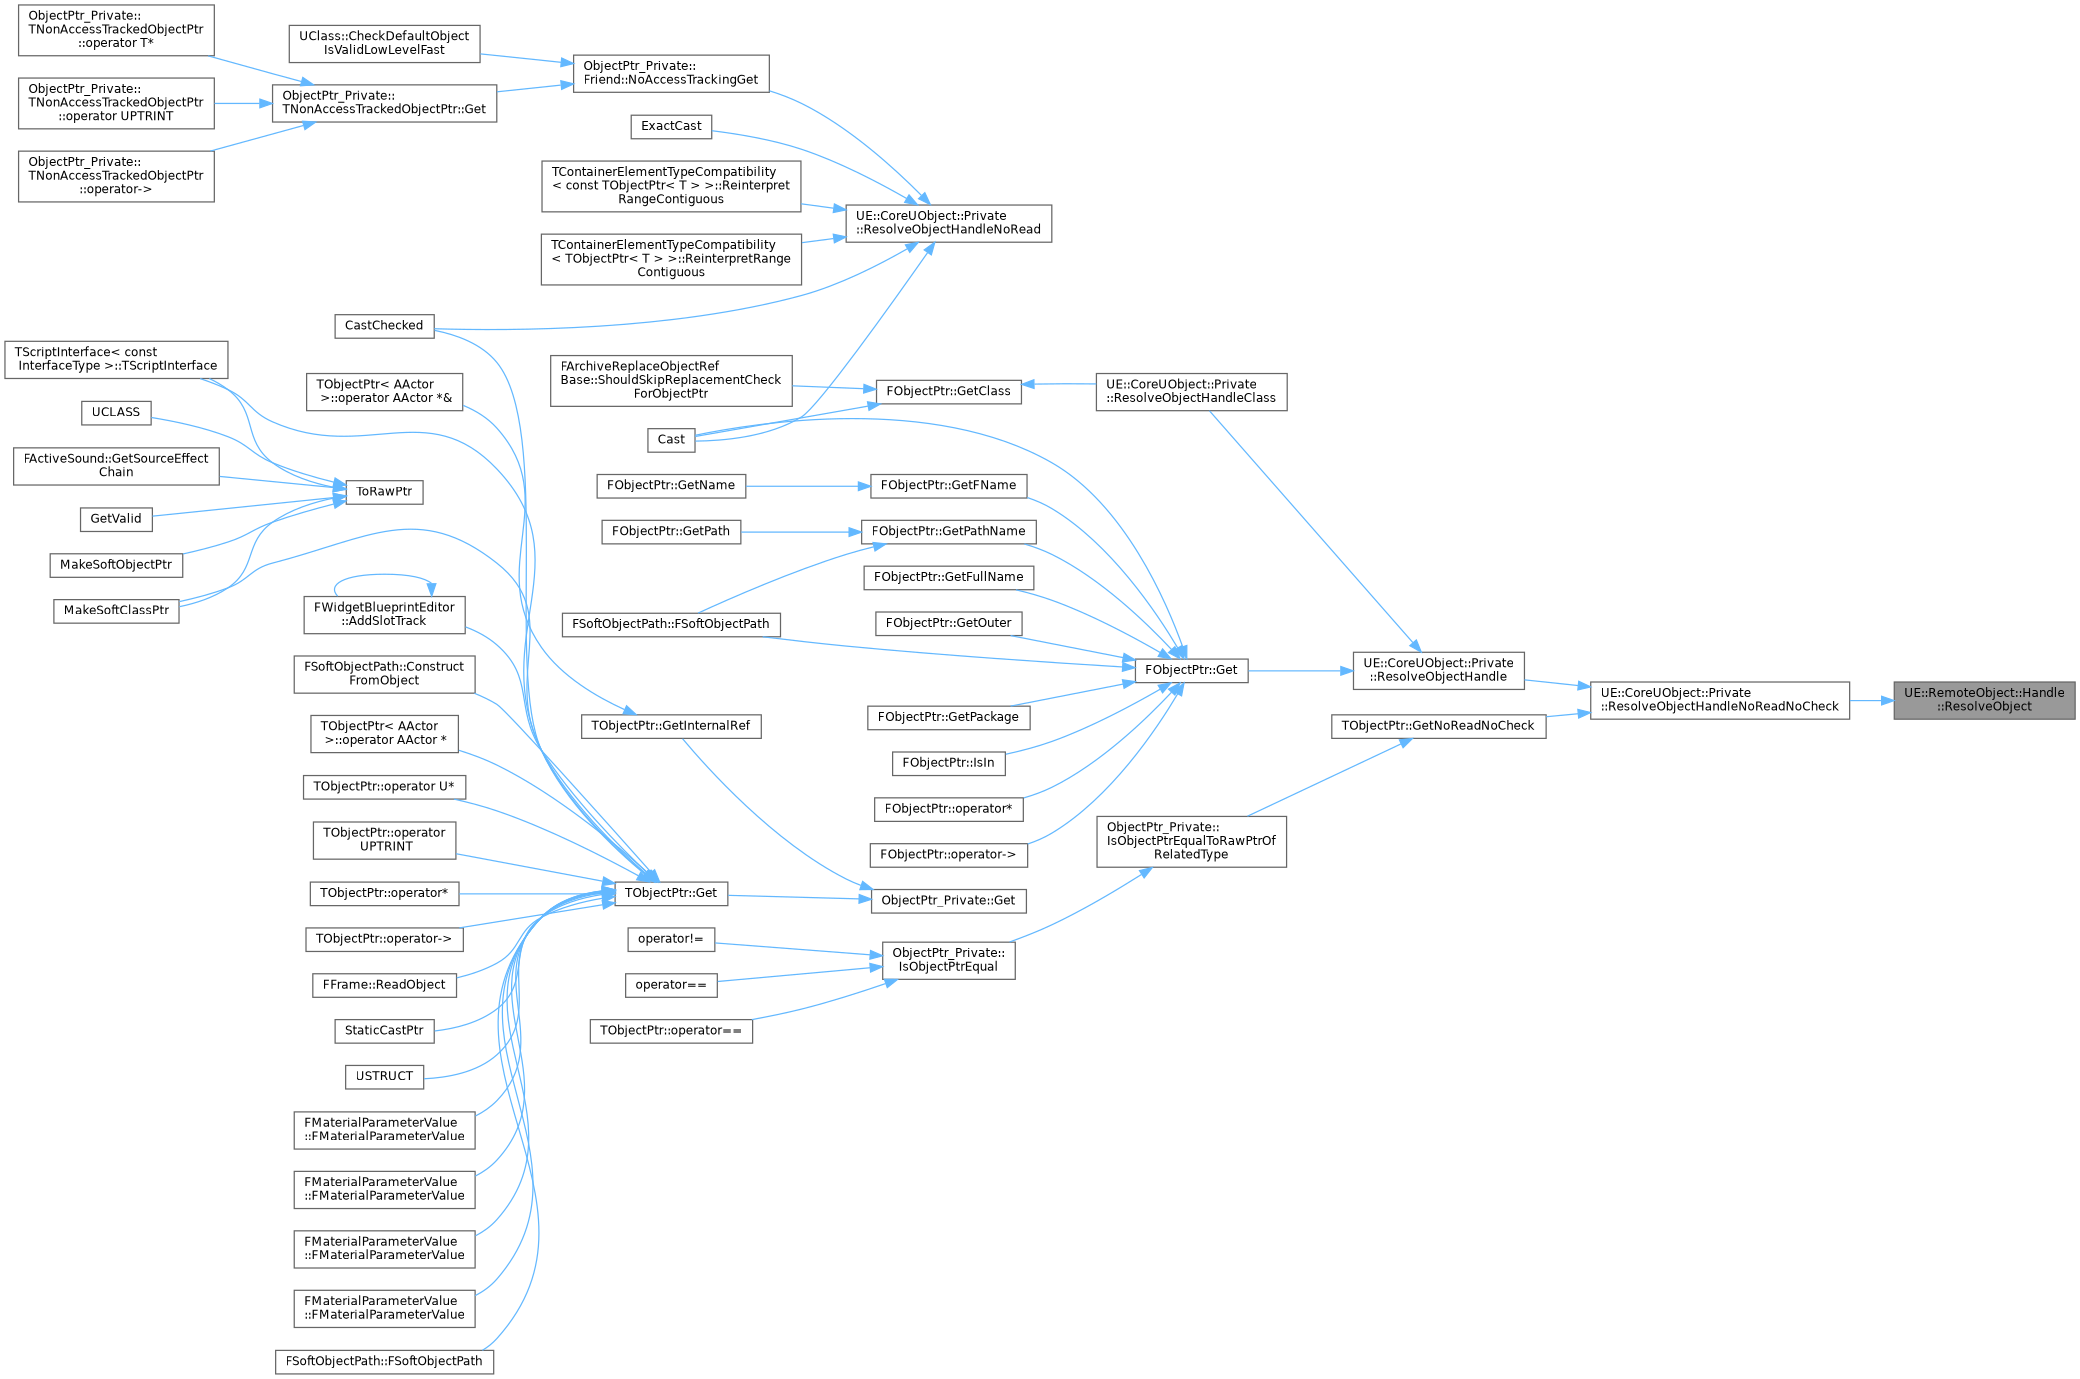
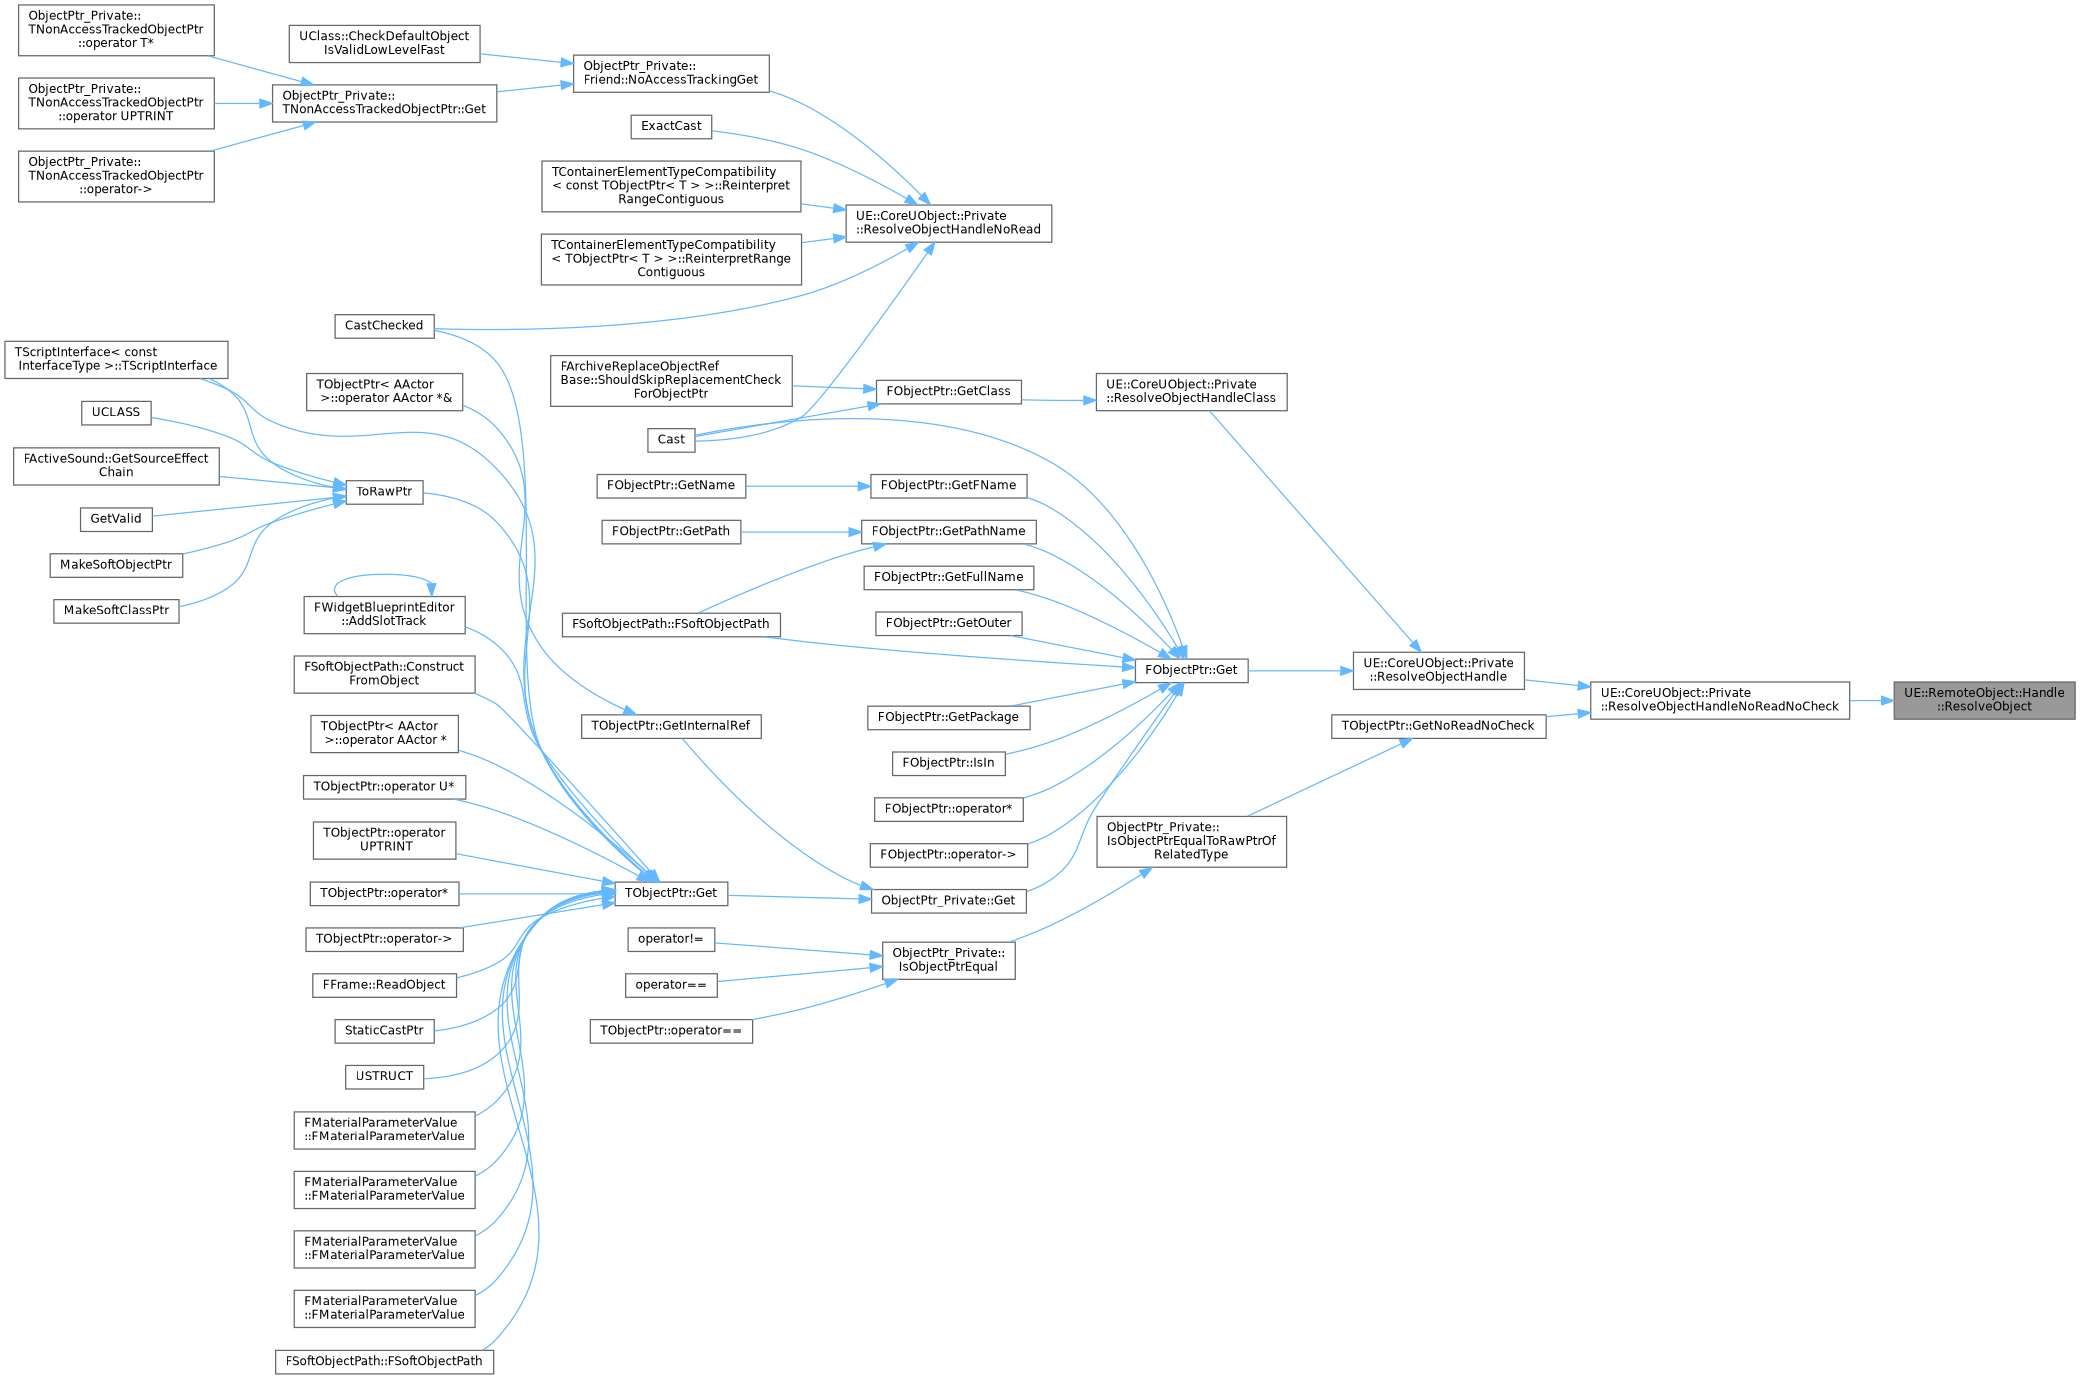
edge "UE::CoreUObject::Private ::ResolveObjectHandleClass" -> "FObjectPtr::GetClass": reversed
edge "MakeSoftClassPtr" -> "TObjectPtr::Get": now "ToRawPtr" -> "TObjectPtr::Get"
edge "ObjectPtr_Private::Get" -> "FObjectPtr::Get": added
